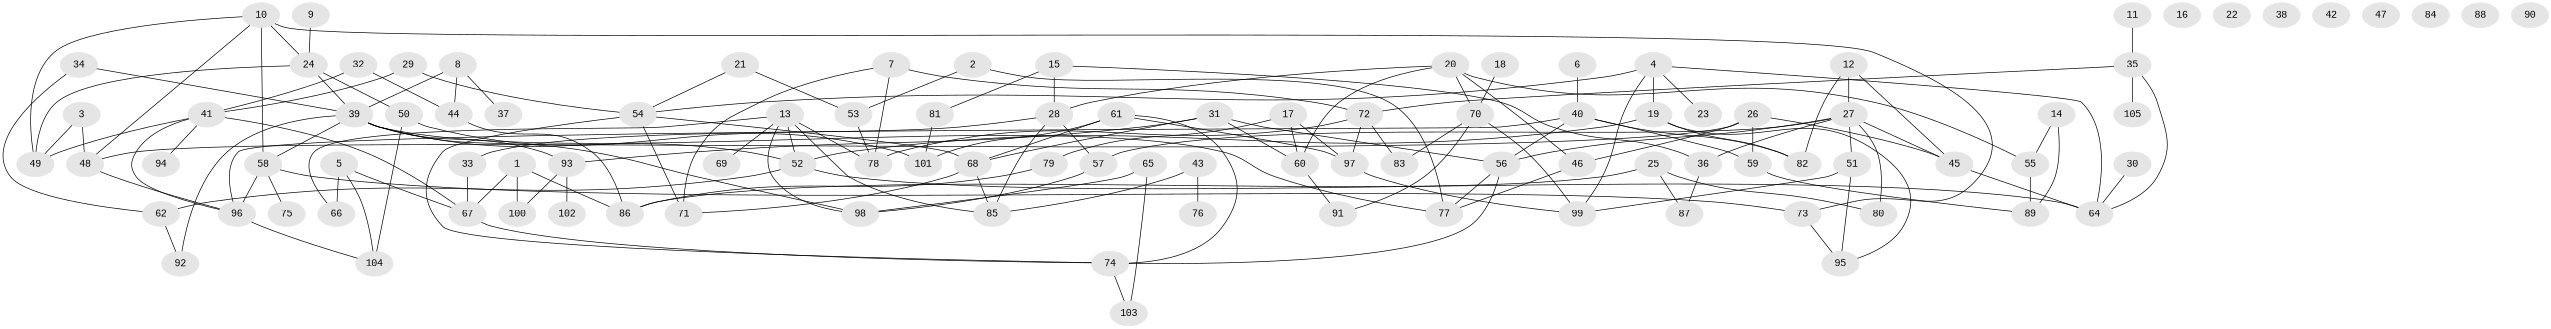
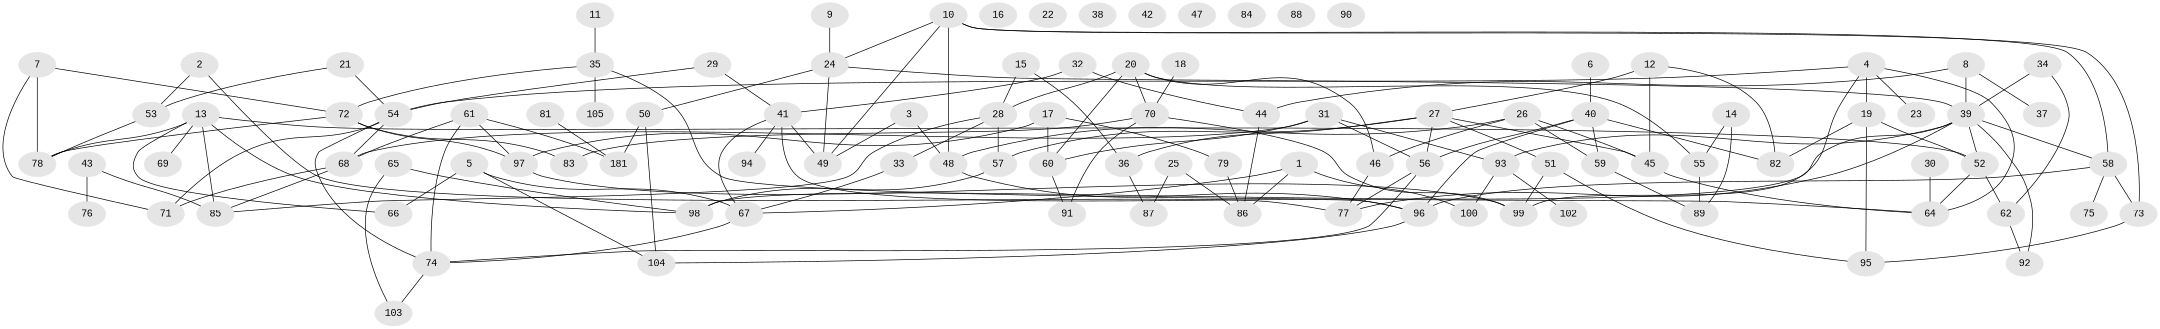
edge "15" -- "81": removed
node "101": label "101" -> "181"
node "80": removed
